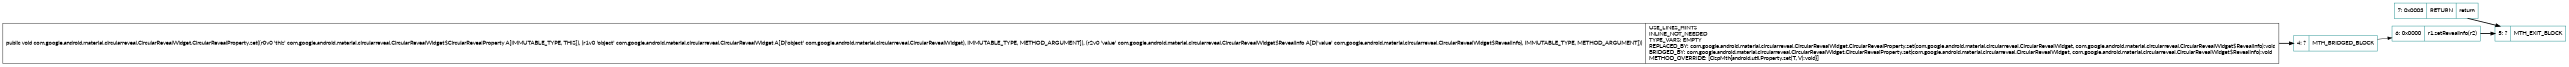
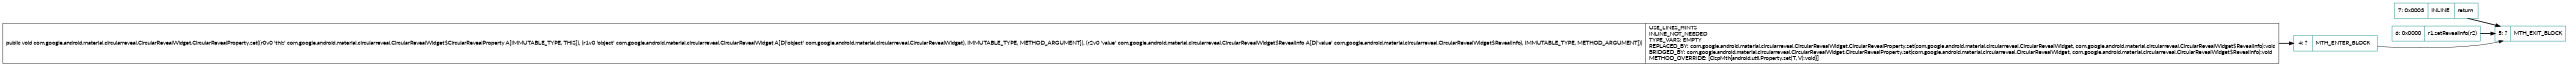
node "7: 0x0003": text "RETURN" -> "INLINE"
edge "4: ?" -> "6: 0x0000": now "4: ?" -> "5: ?"
node "4: ?": text "MTH_BRIDGED_BLOCK" -> "MTH_ENTER_BLOCK"
